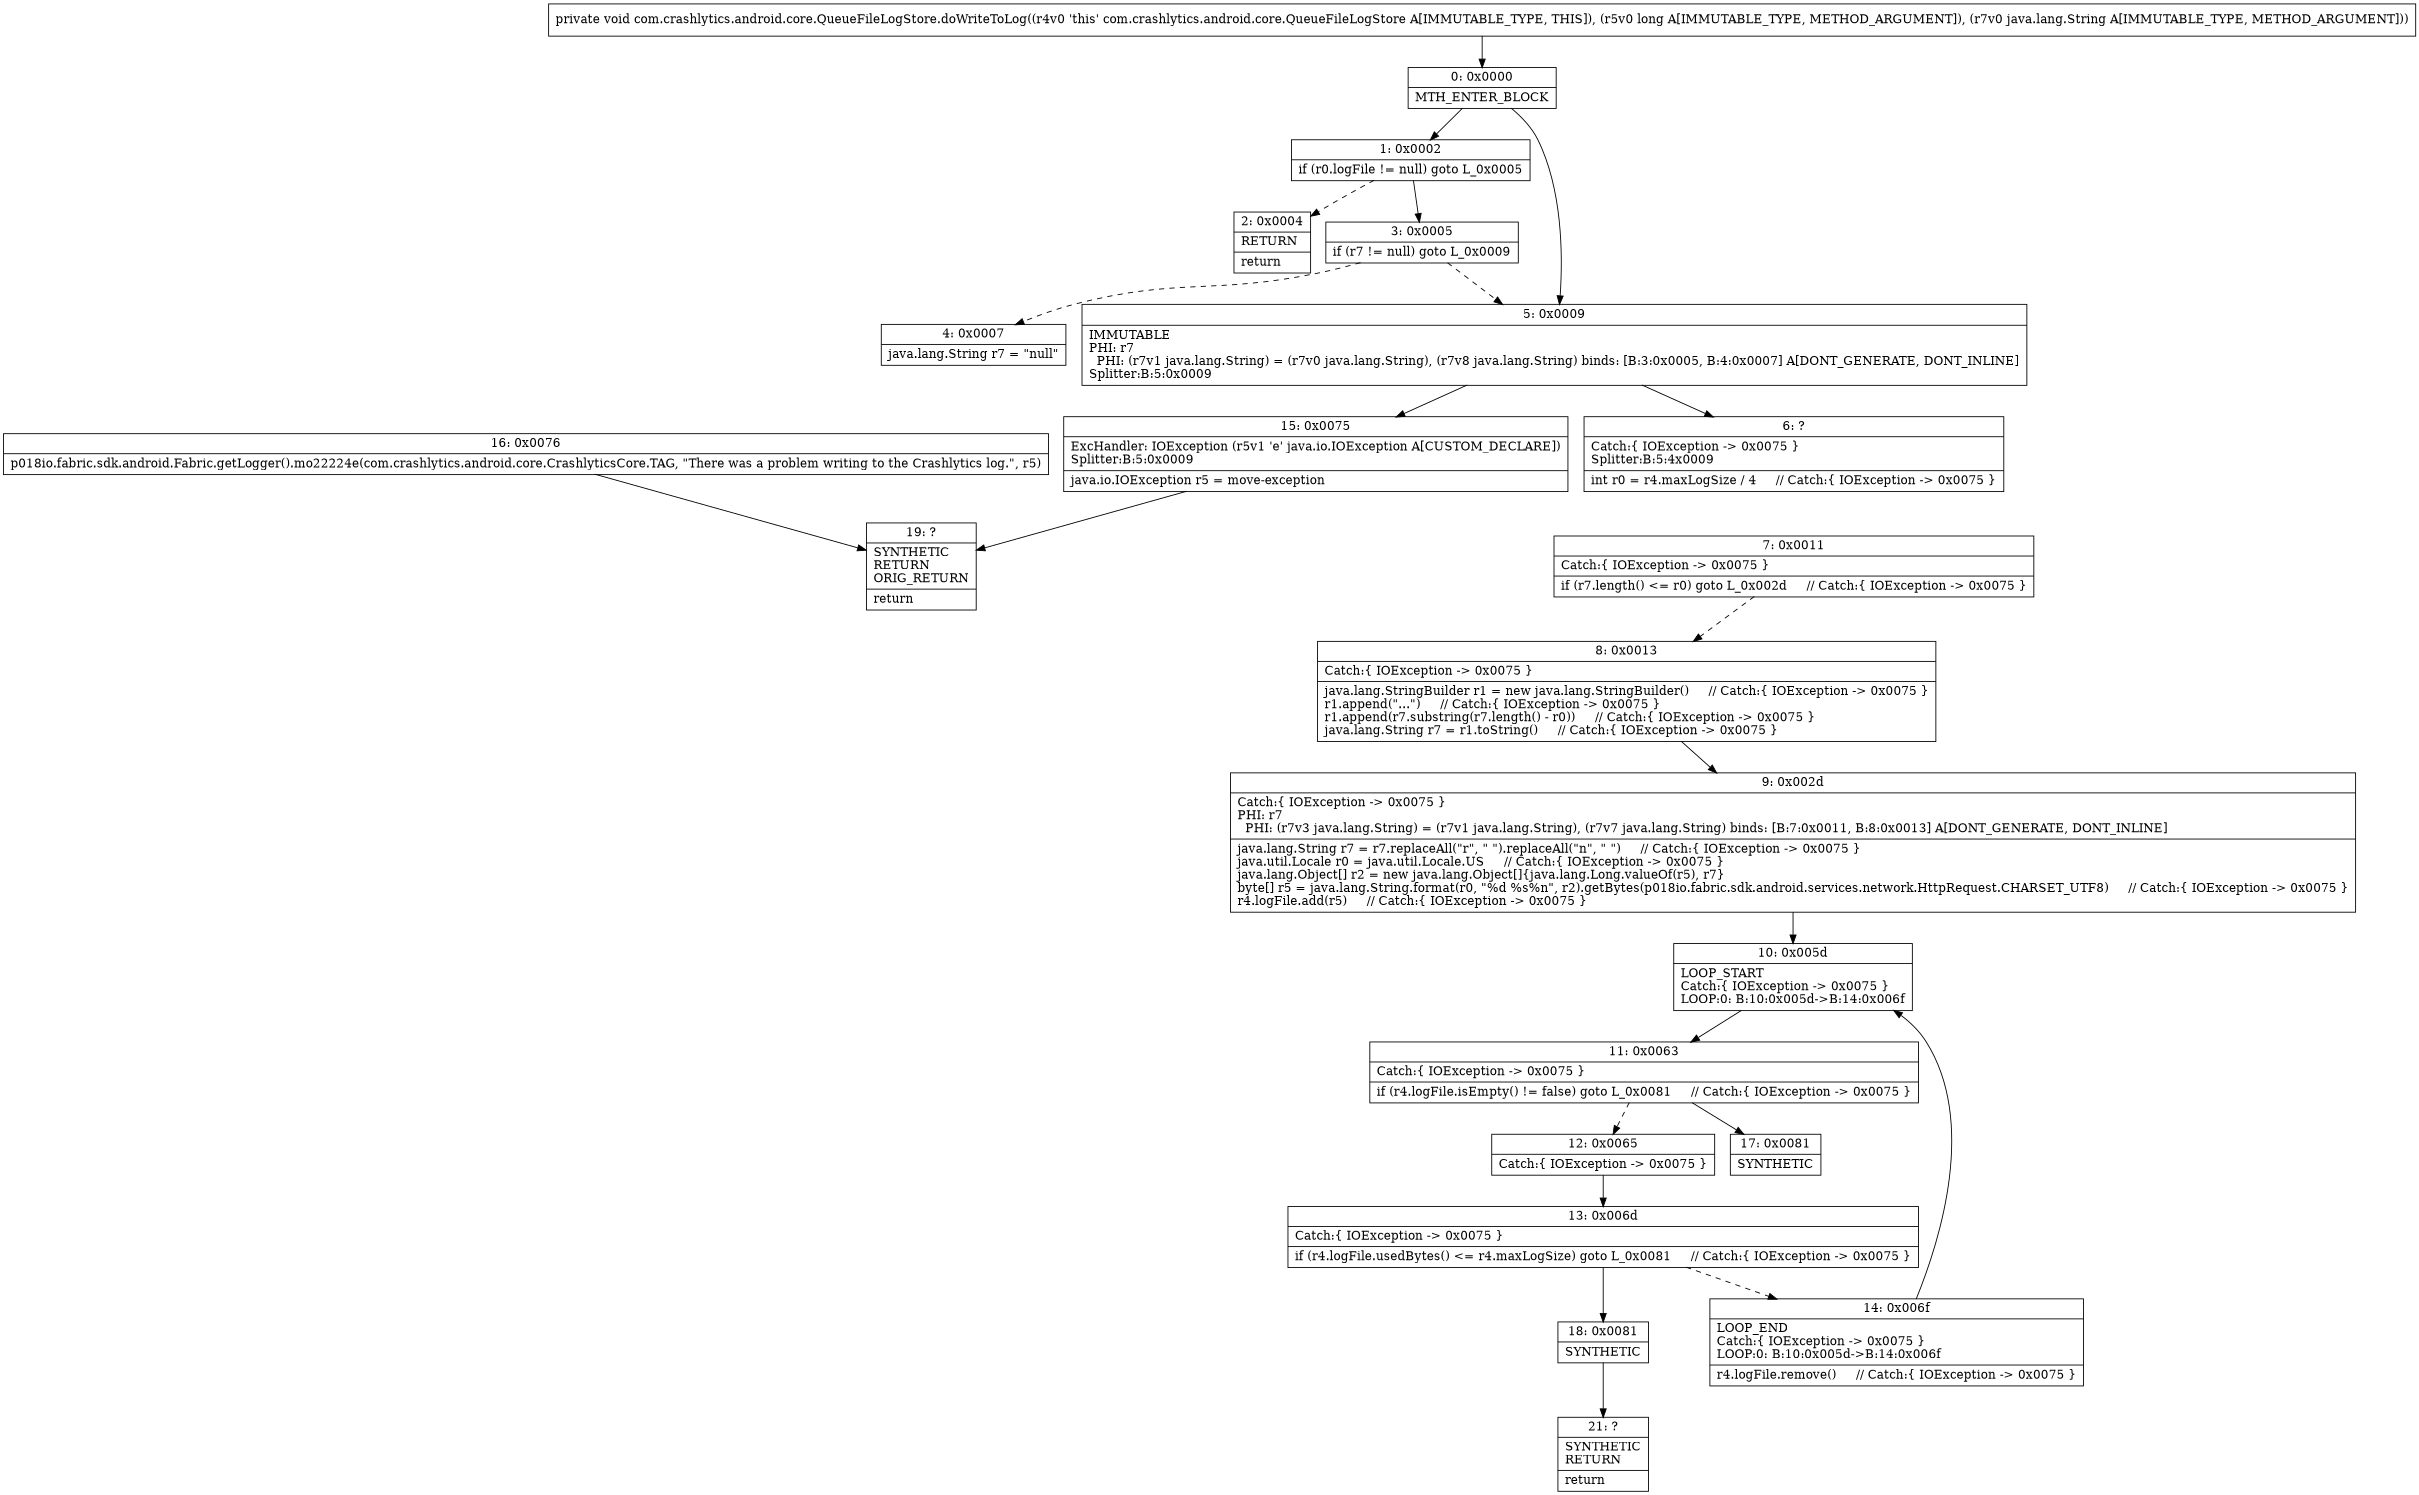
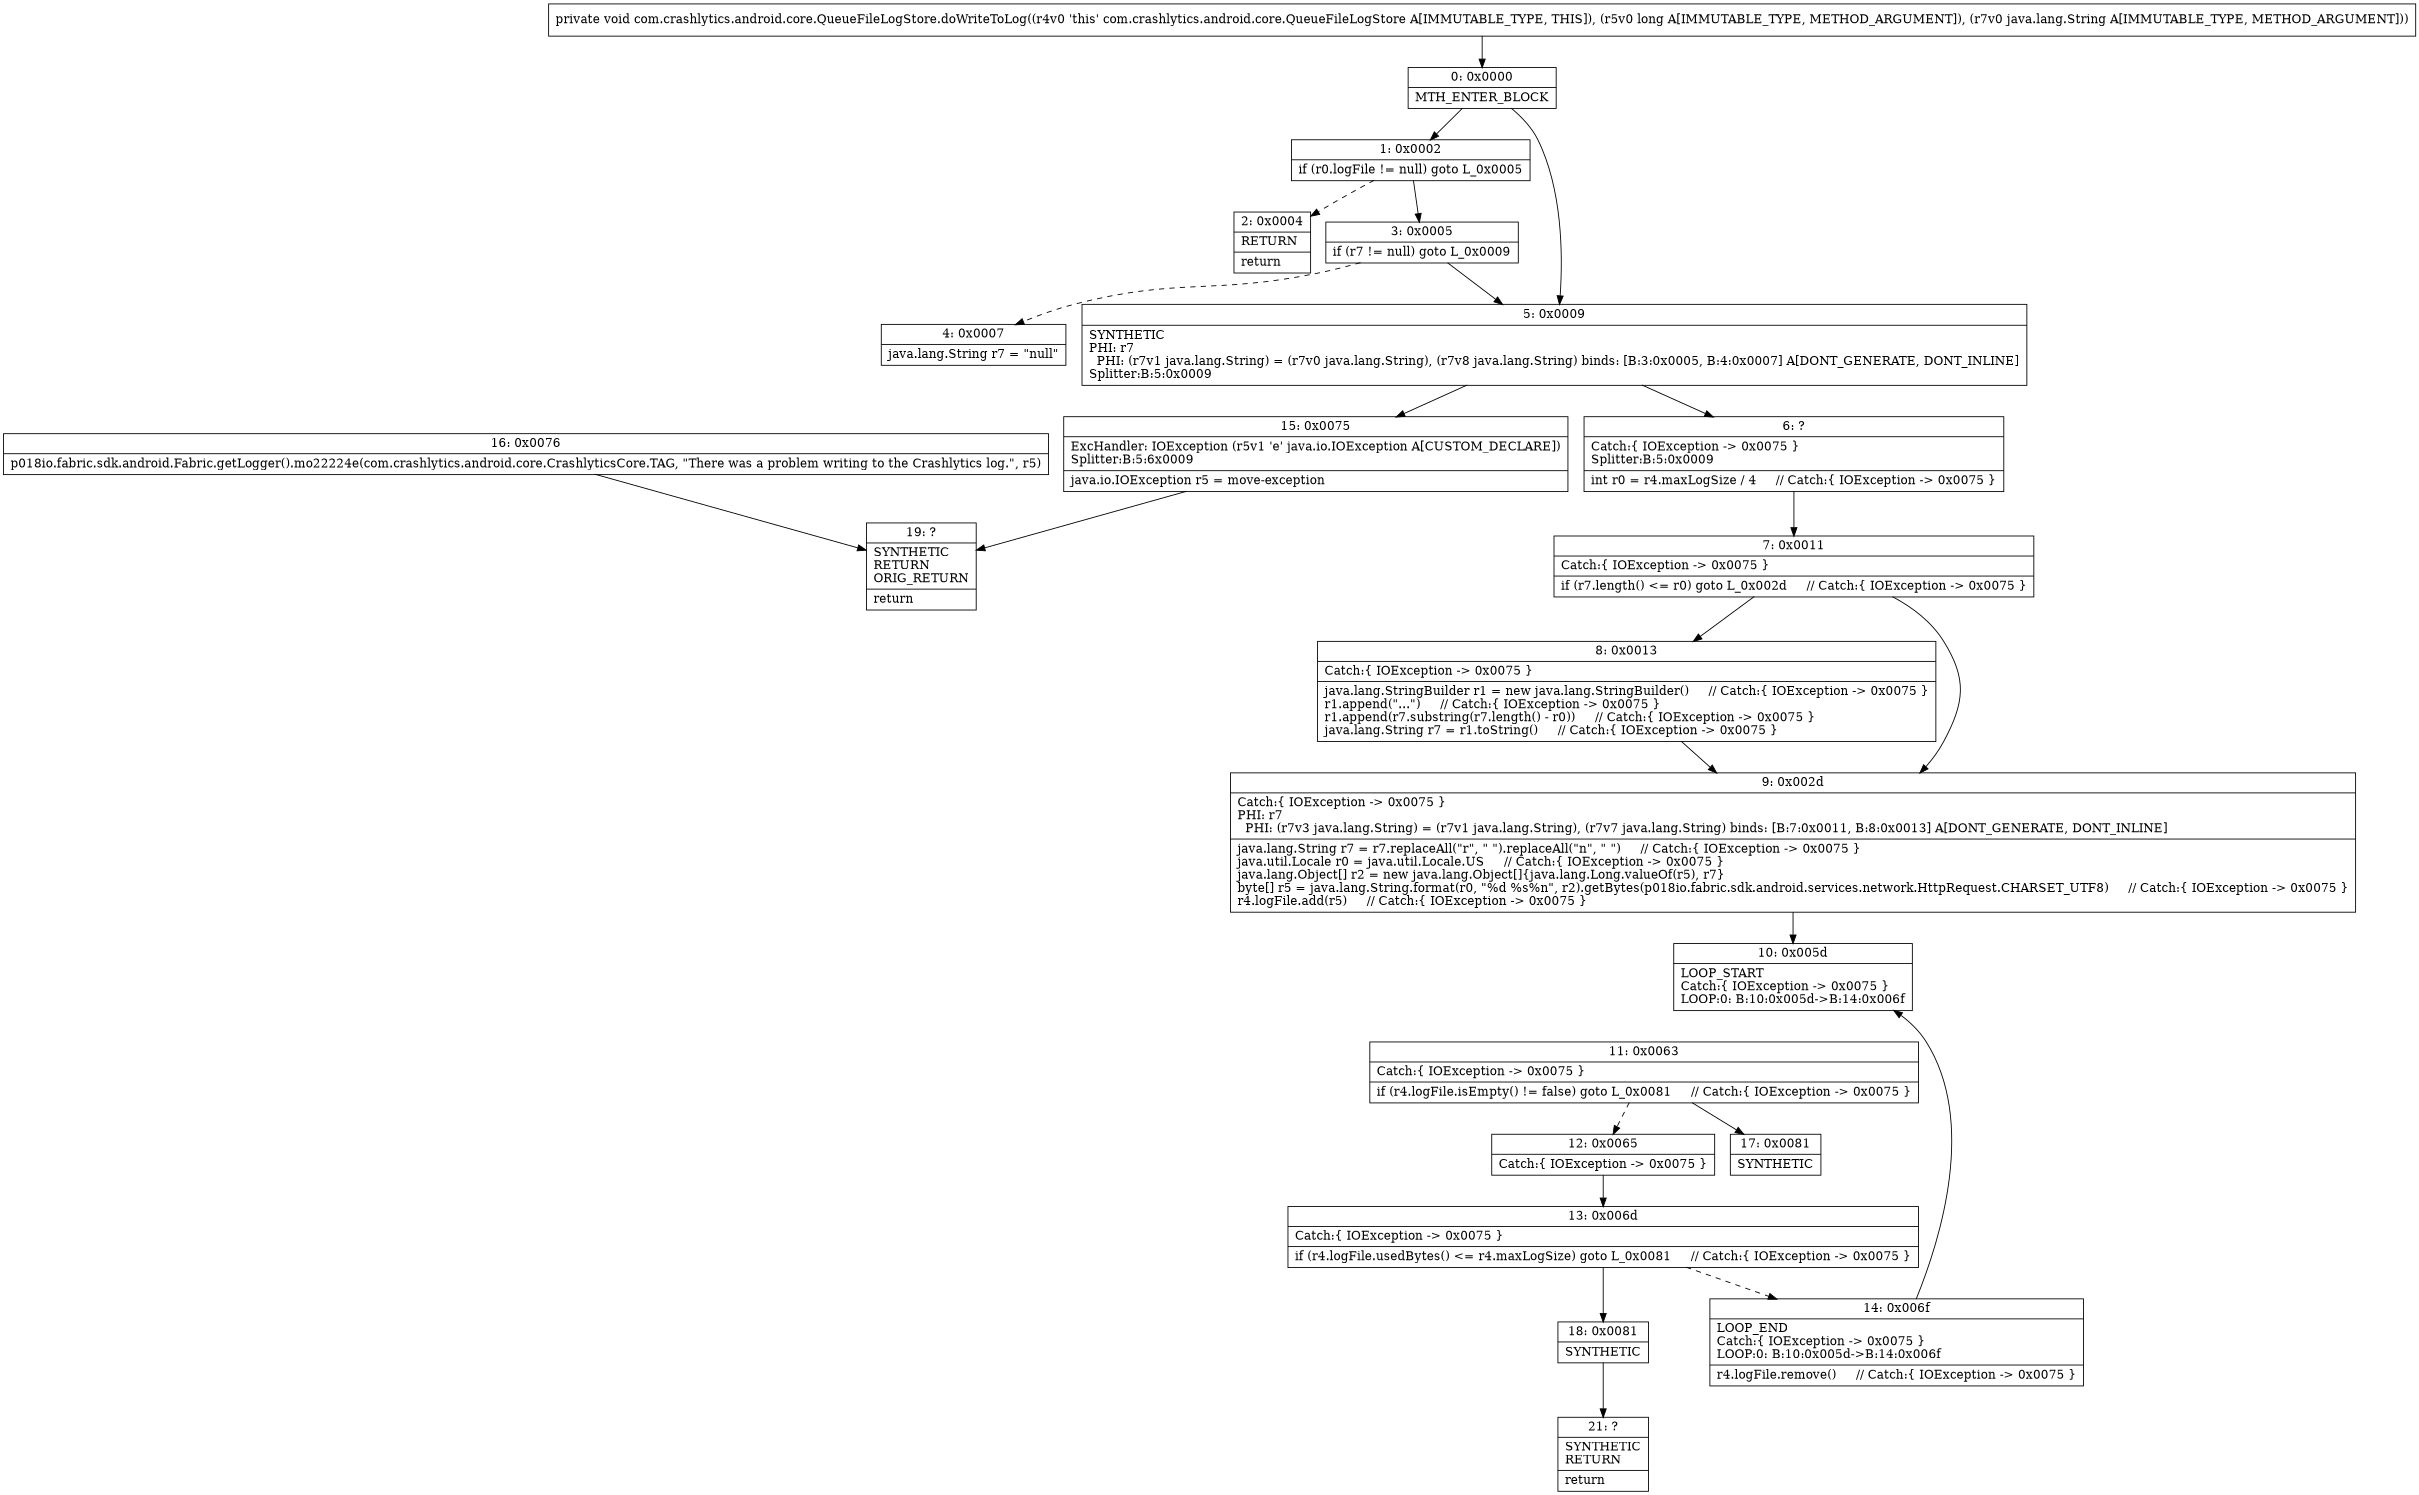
edge "3: 0x0005" -> "5: 0x0009": style dashed -> solid
node "5: 0x0009": text "IMMUTABLE" -> "SYNTHETIC"
node "15: 0x0075": text "Splitter:B:5:0x0009" -> "Splitter:B:5:6x0009"
node "6: ?": text "Splitter:B:5:4x0009" -> "Splitter:B:5:0x0009"
edge "6: ?" -> "7: 0x0011": added
edge "7: 0x0011" -> "8: 0x0013": style dashed -> solid
edge "7: 0x0011" -> "9: 0x002d": added
edge "10: 0x005d" -> "11: 0x0063": removed
